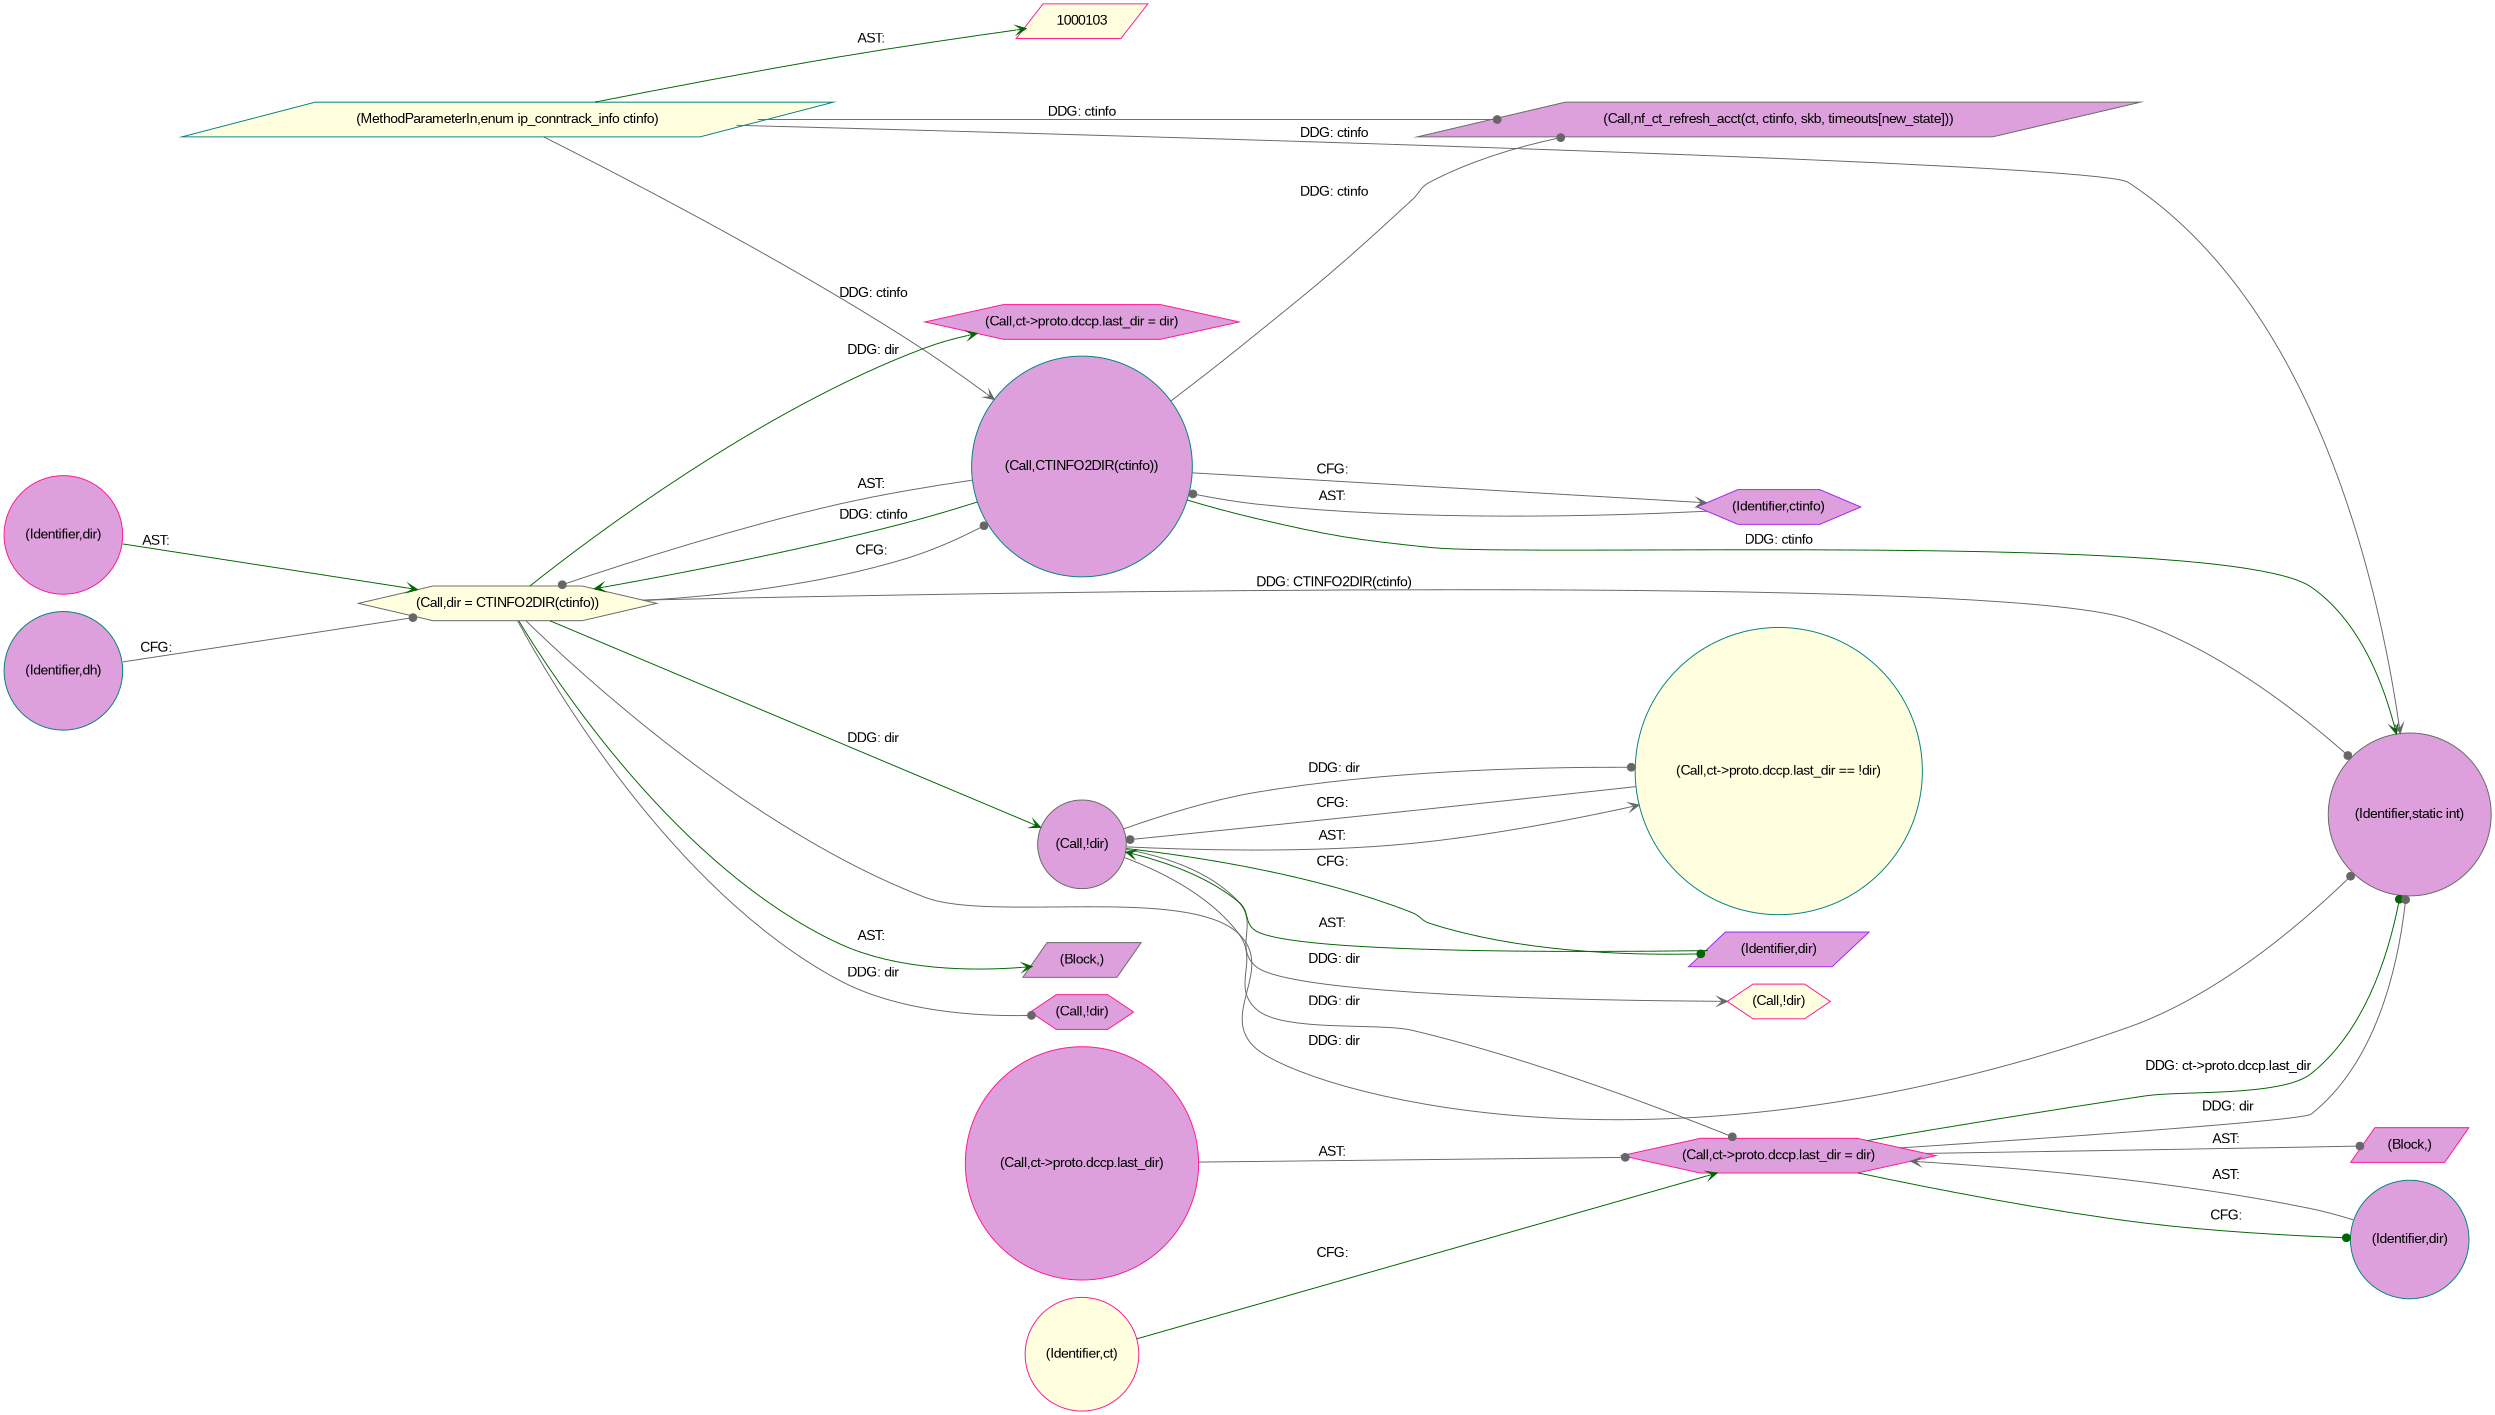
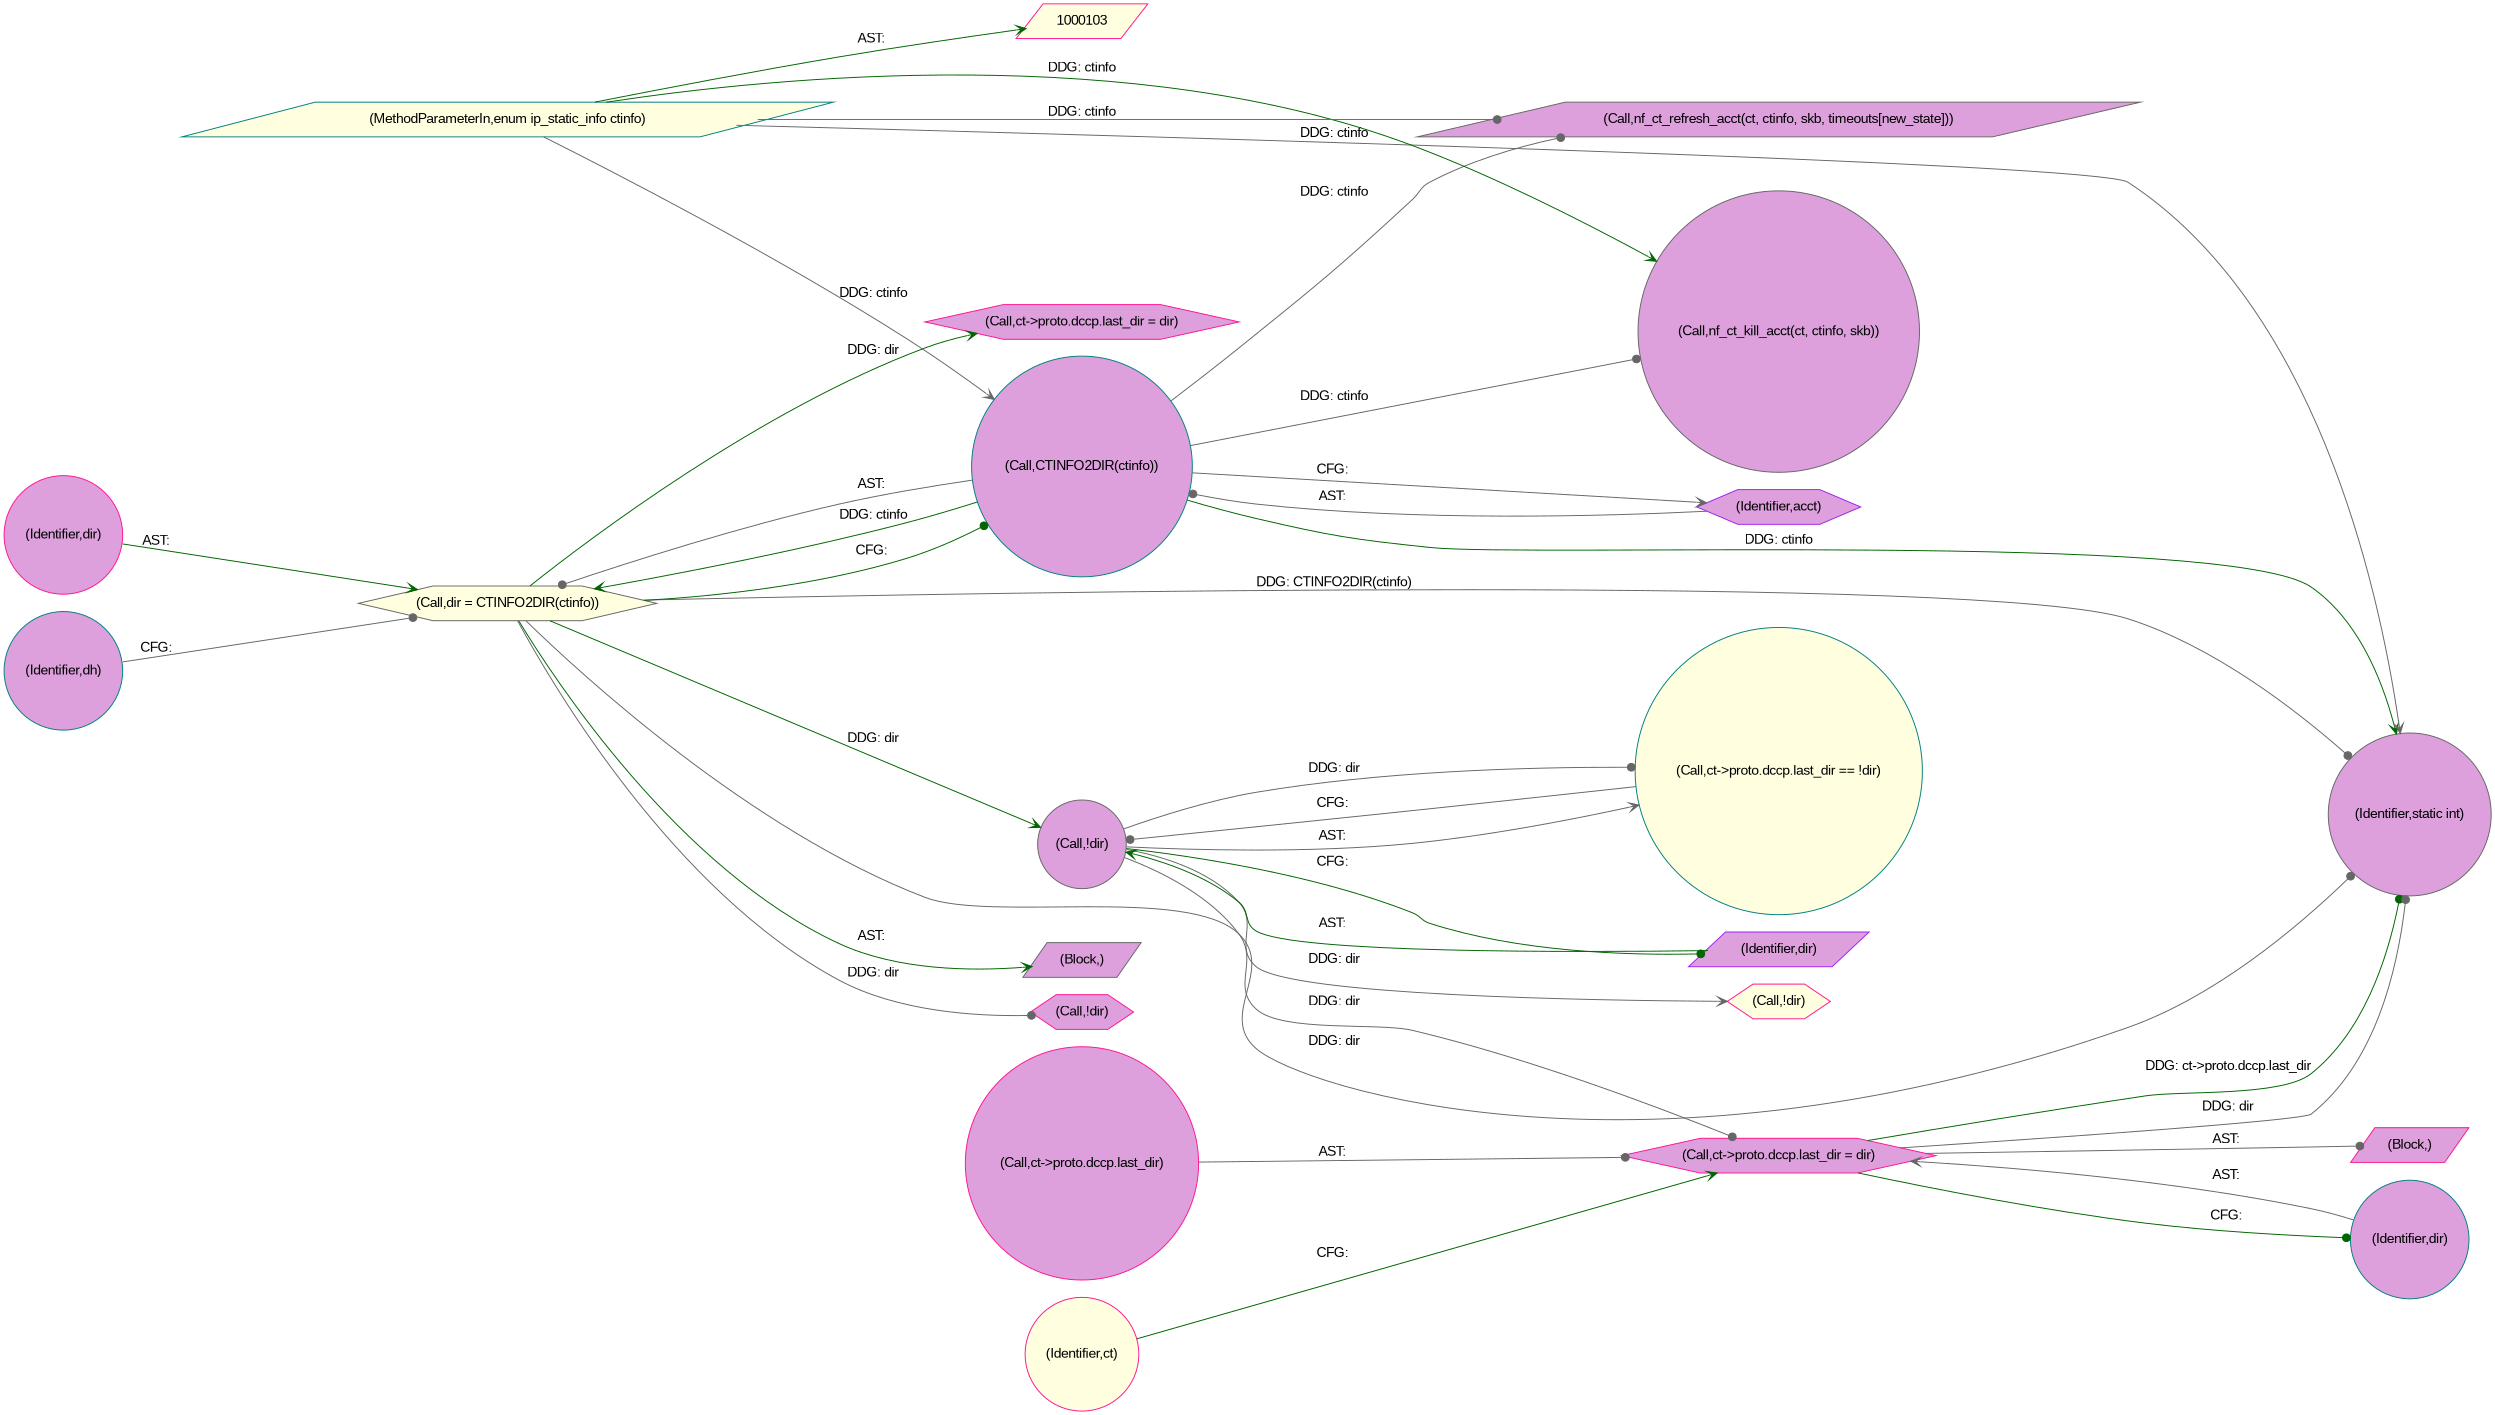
node "(MethodParameterIn,enum ip_conntrack_info ctinfo)": label "(MethodParameterIn,enum ip_conntrack_info ctinfo)" -> "(MethodParameterIn,enum ip_static_info ctinfo)"
node "(Call,nf_ct_kill_acct(ct, ctinfo, skb))": added
node "(Identifier,ctinfo)": label "(Identifier,ctinfo)" -> "(Identifier,acct)"
edge "(Call,dir = CTINFO2DIR(ctinfo))" -> "(Call,CTINFO2DIR(ctinfo))": color gray40 -> darkgreen
